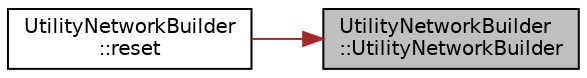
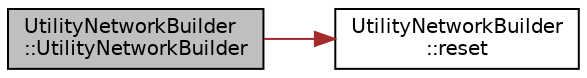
edge "UtilityNetworkBuilder ::reset" -> "UtilityNetworkBuilder ::UtilityNetworkBuilder": reversed
